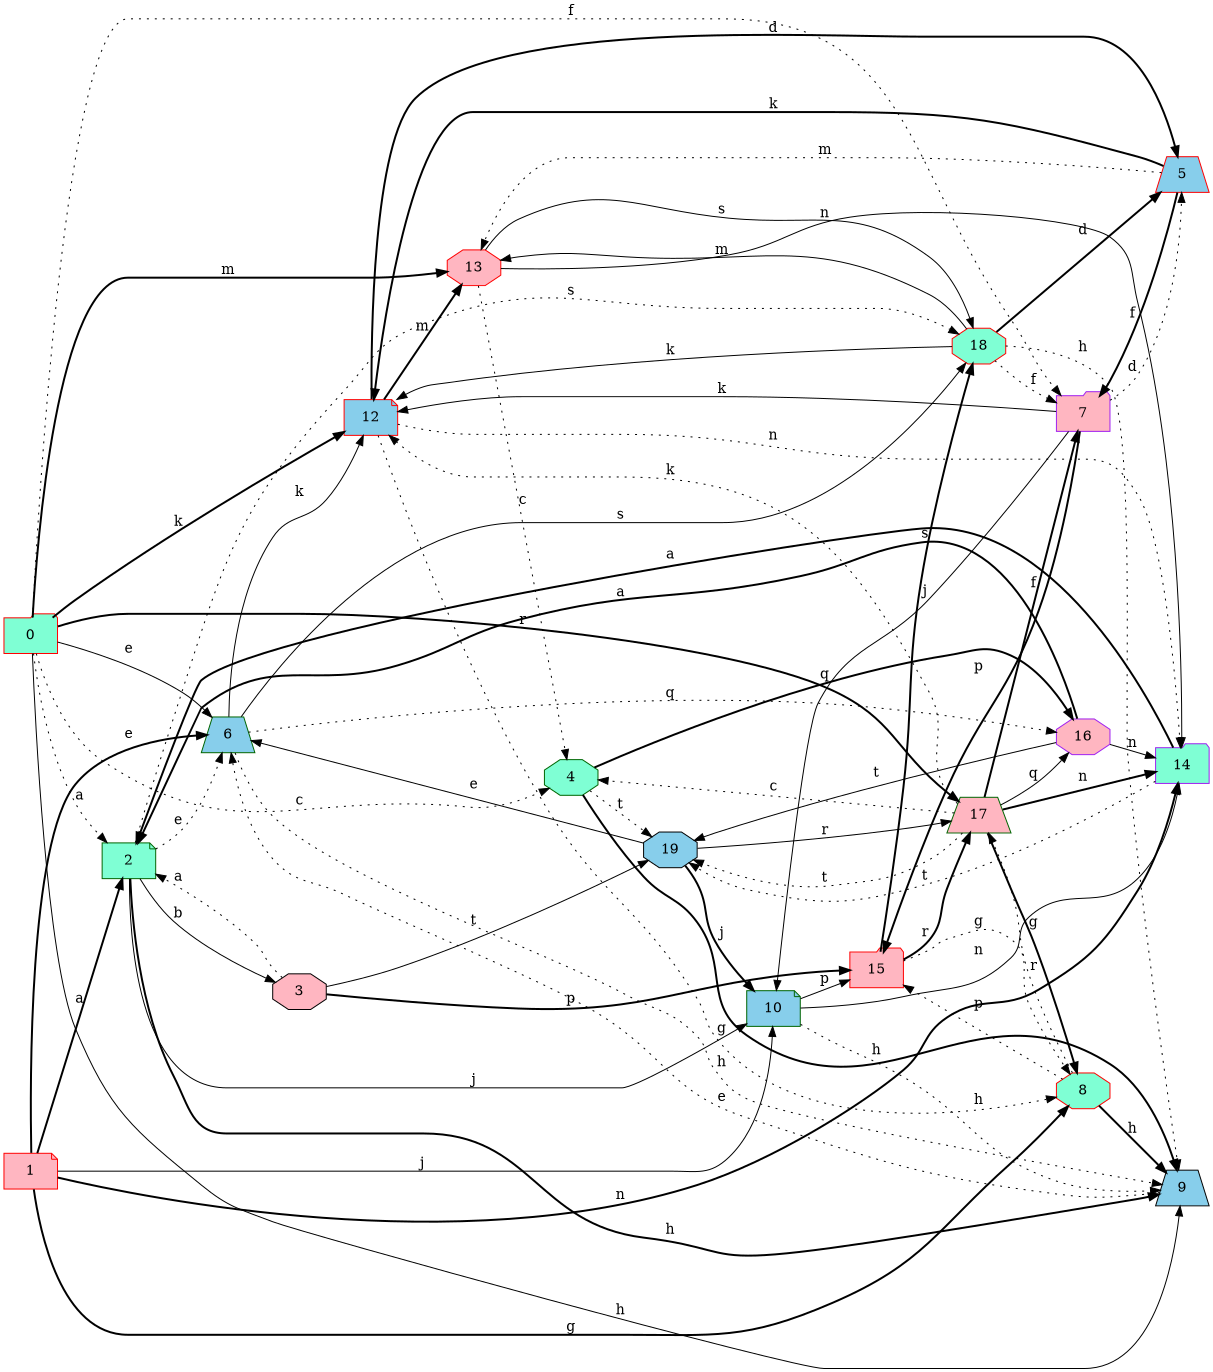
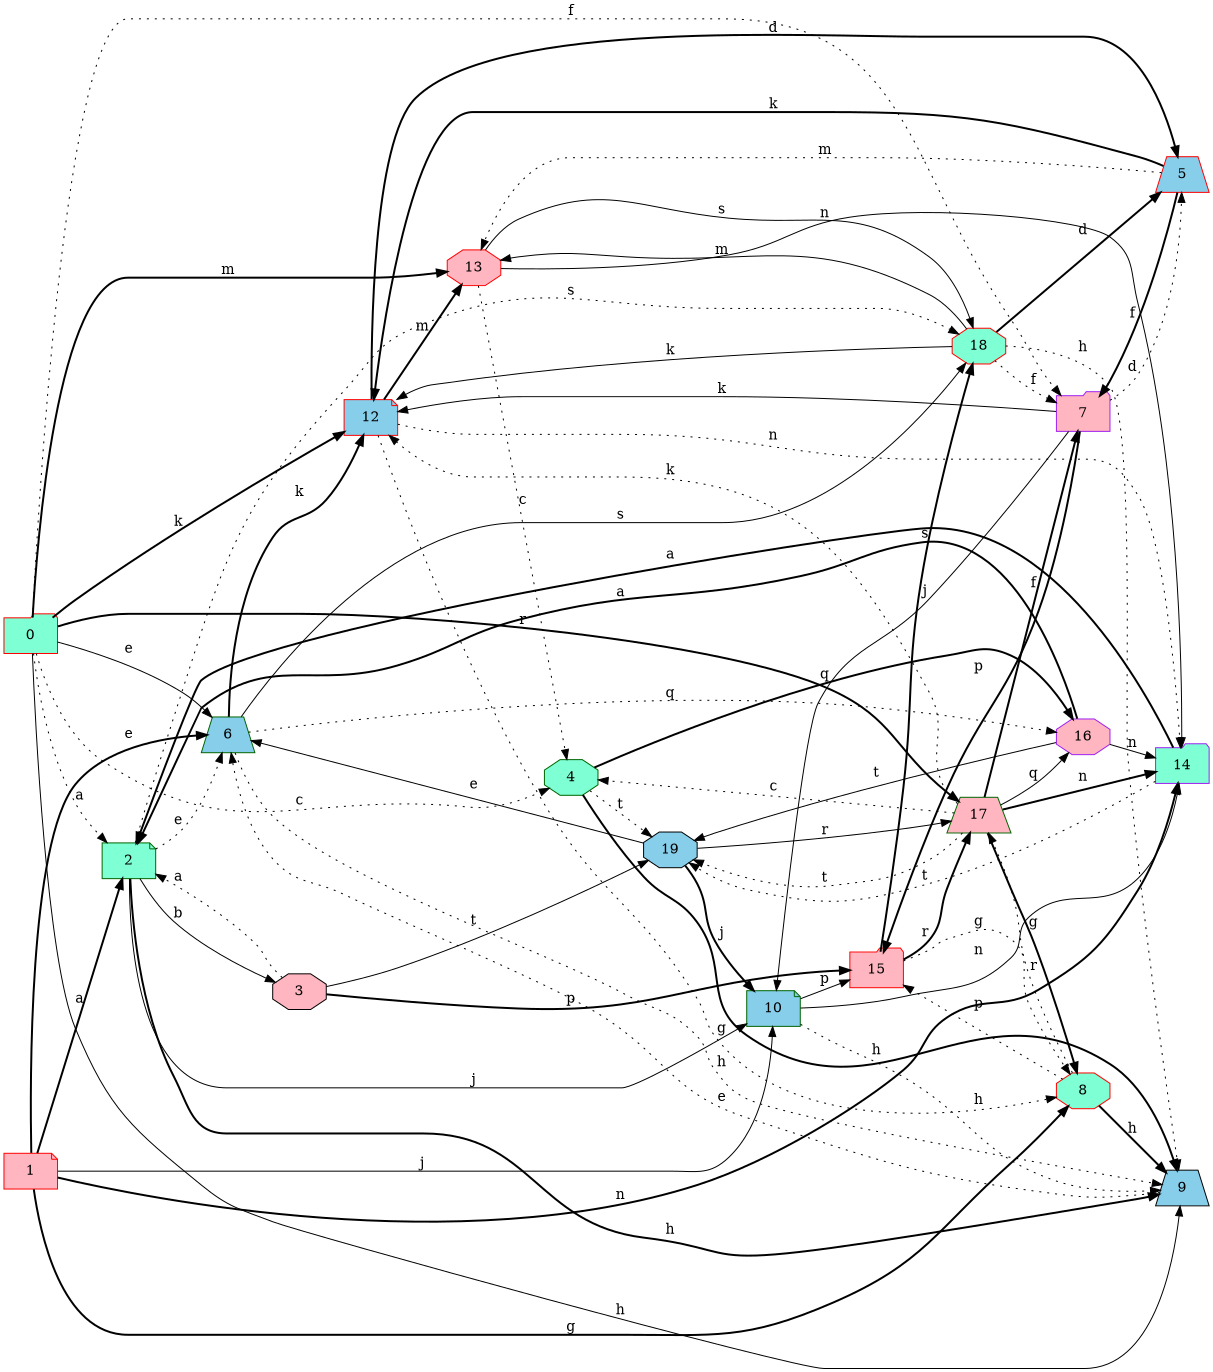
edge "6" -> "12": style solid -> bold
